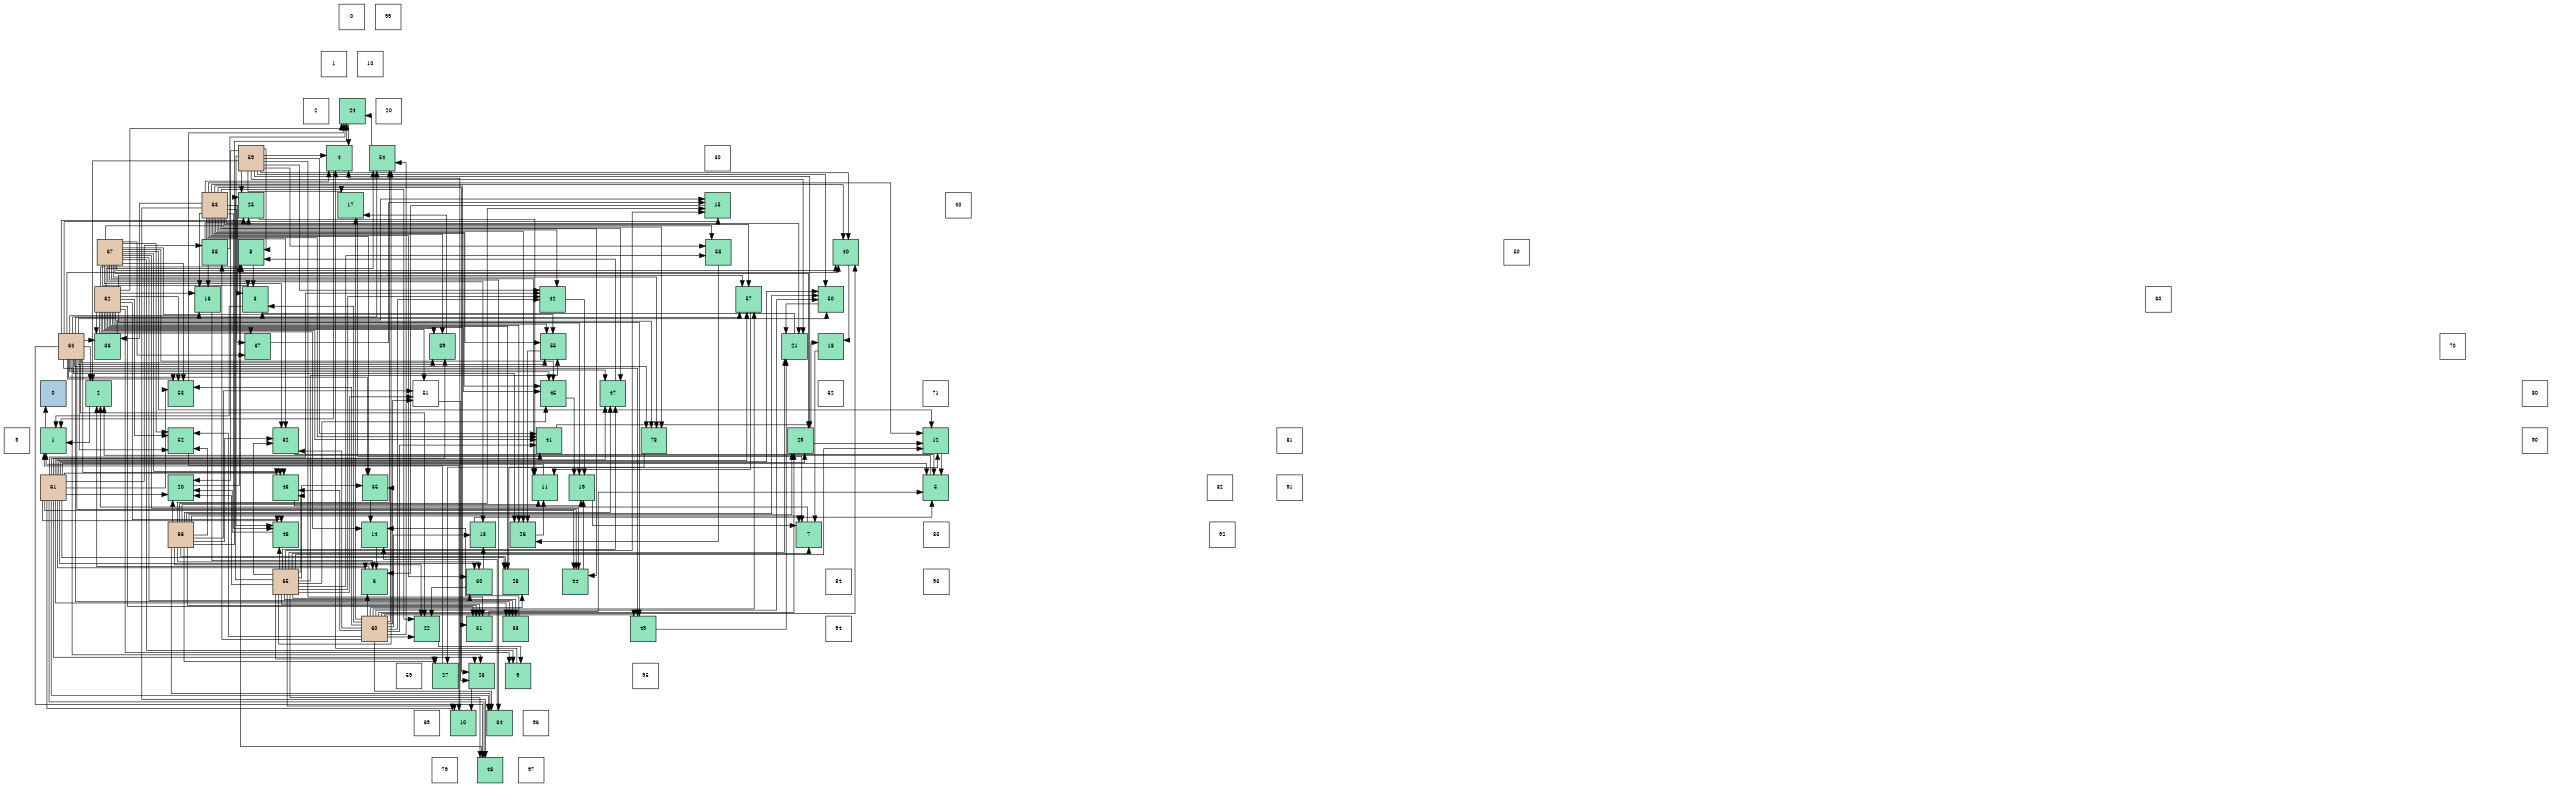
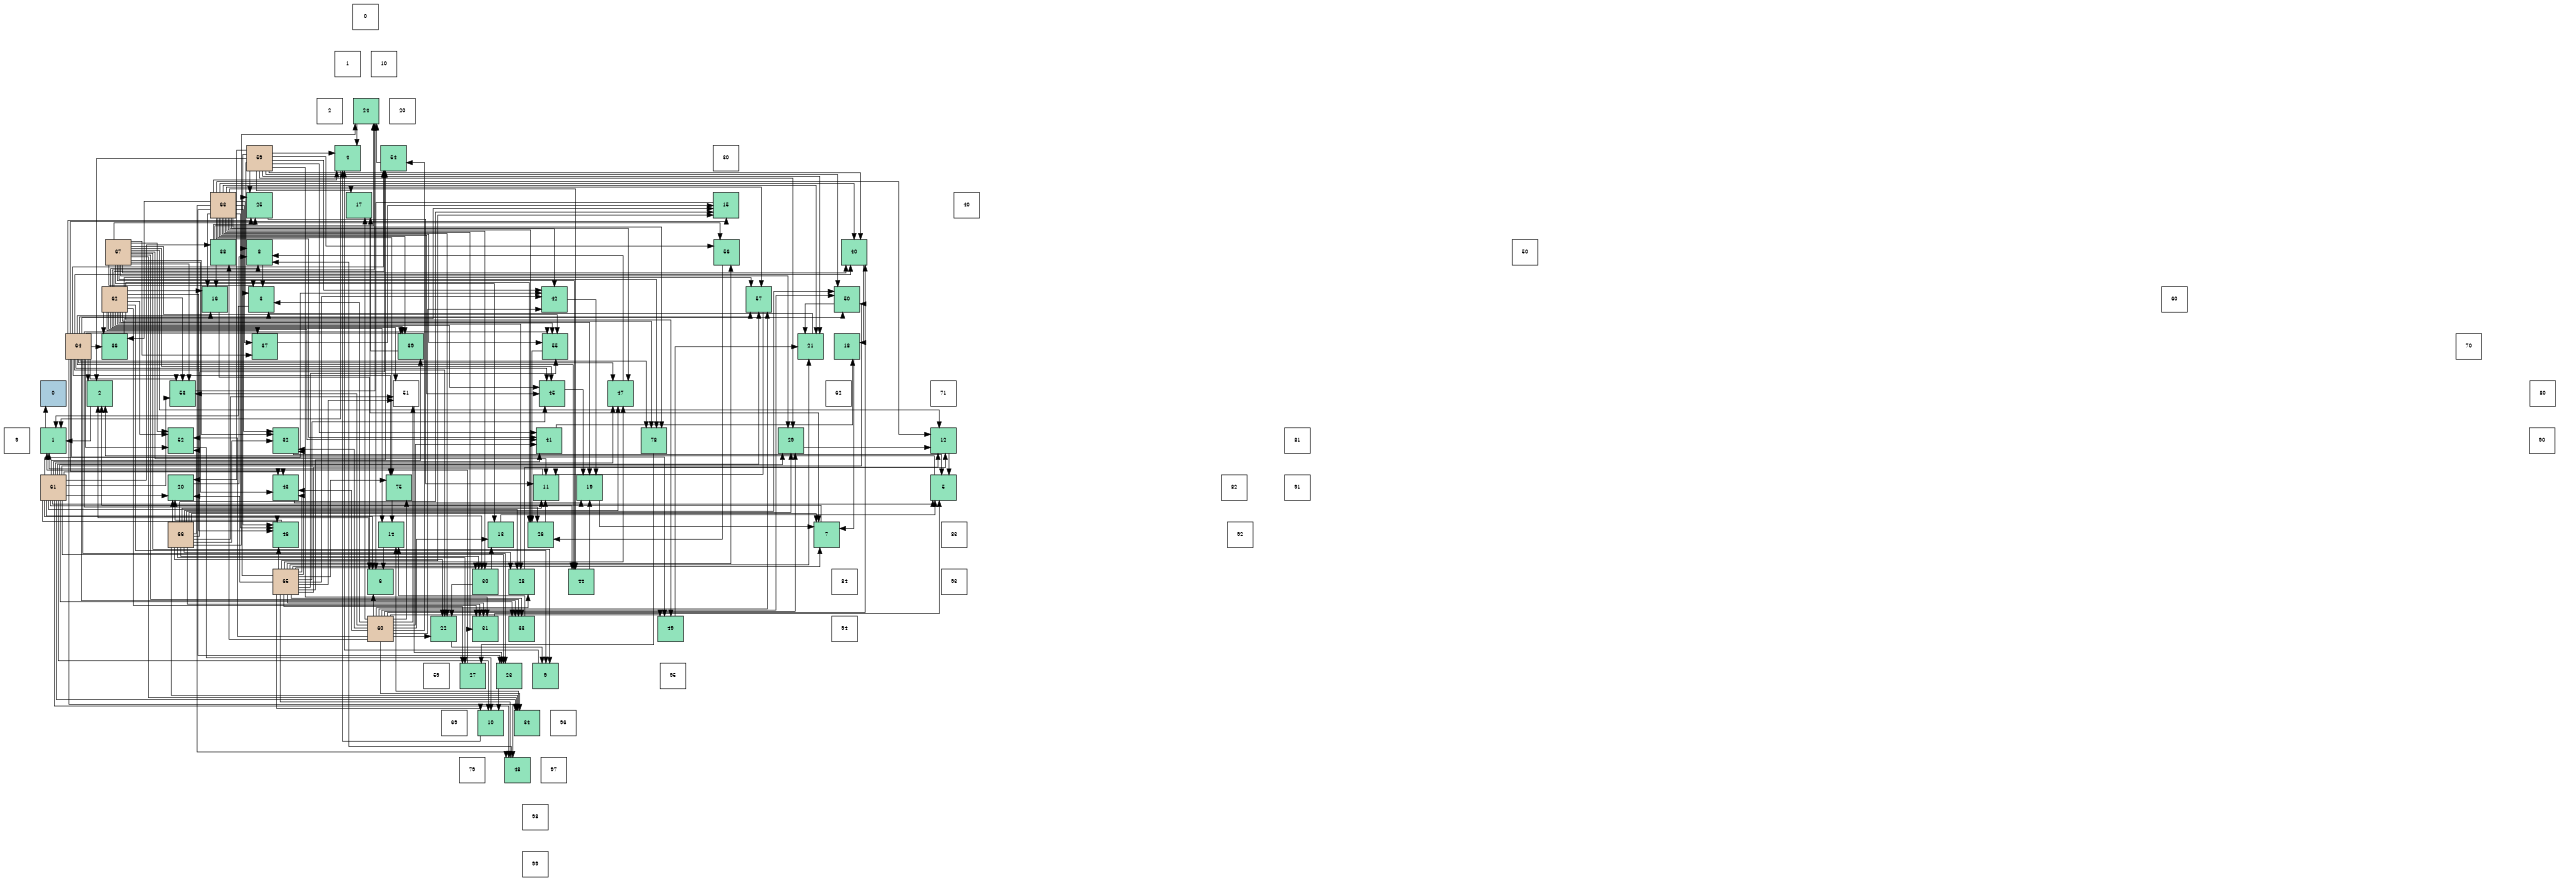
node "35": label "35" -> "75"
node "98": added
